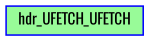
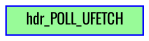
node "hdr_UFETCH_UFETCH": label "hdr_UFETCH_UFETCH" -> "hdr_POLL_UFETCH"
